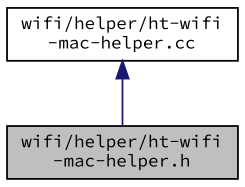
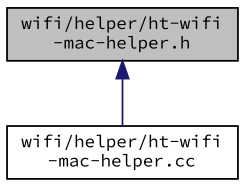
edge "wifi/helper/ht-wifi -mac-helper.h" -> "wifi/helper/ht-wifi -mac-helper.cc": reversed
